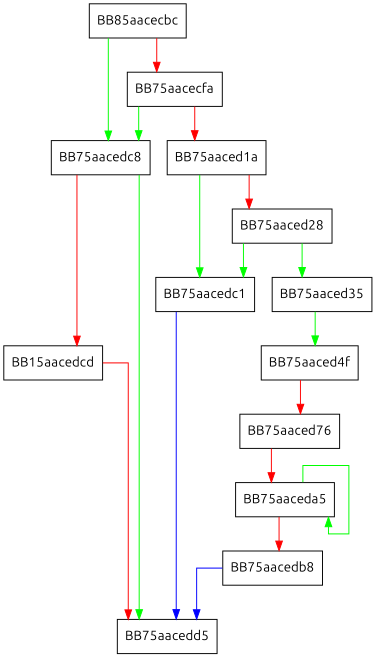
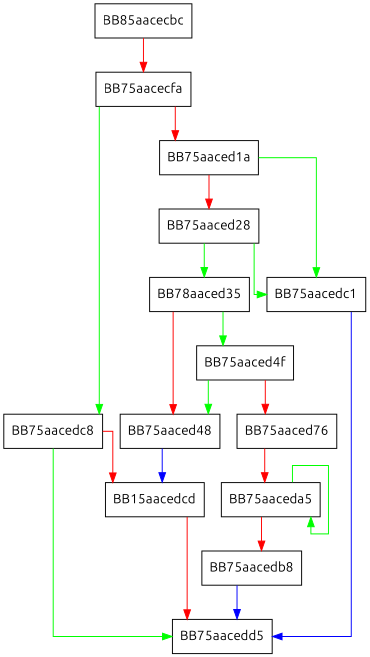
edge "BB85aacecbc" -> "BB75aacedc8": removed
node "BB75aaced35": label "BB75aaced35" -> "BB78aaced35"
node "BB75aaced48": added
